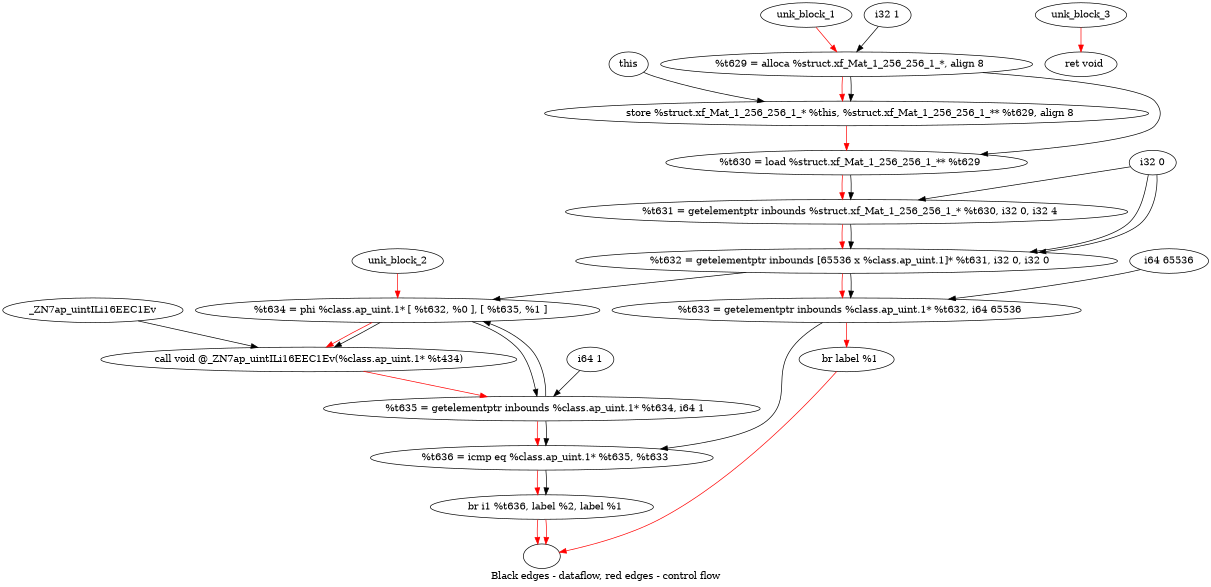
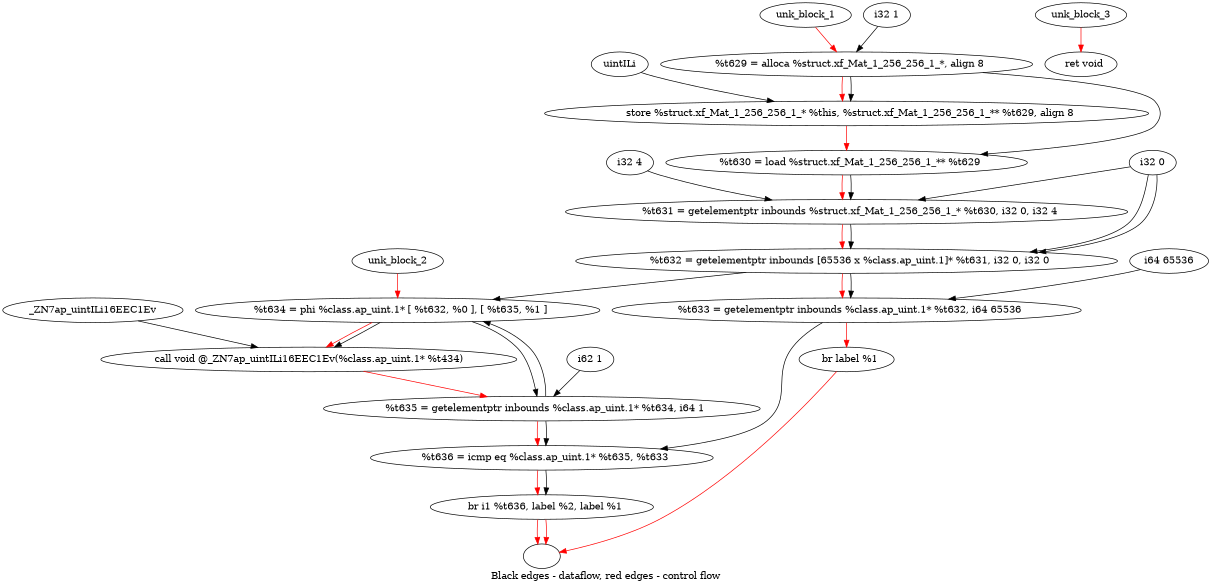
node "this": label "this" -> "uintILi"
node "i32 4": added
node "i64 1": label "i64 1" -> "i62 1"
